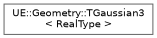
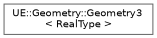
node "UE::Geometry::TGaussian3 < RealType >": label "UE::Geometry::TGaussian3 < RealType >" -> "UE::Geometry::Geometry3 < RealType >"
